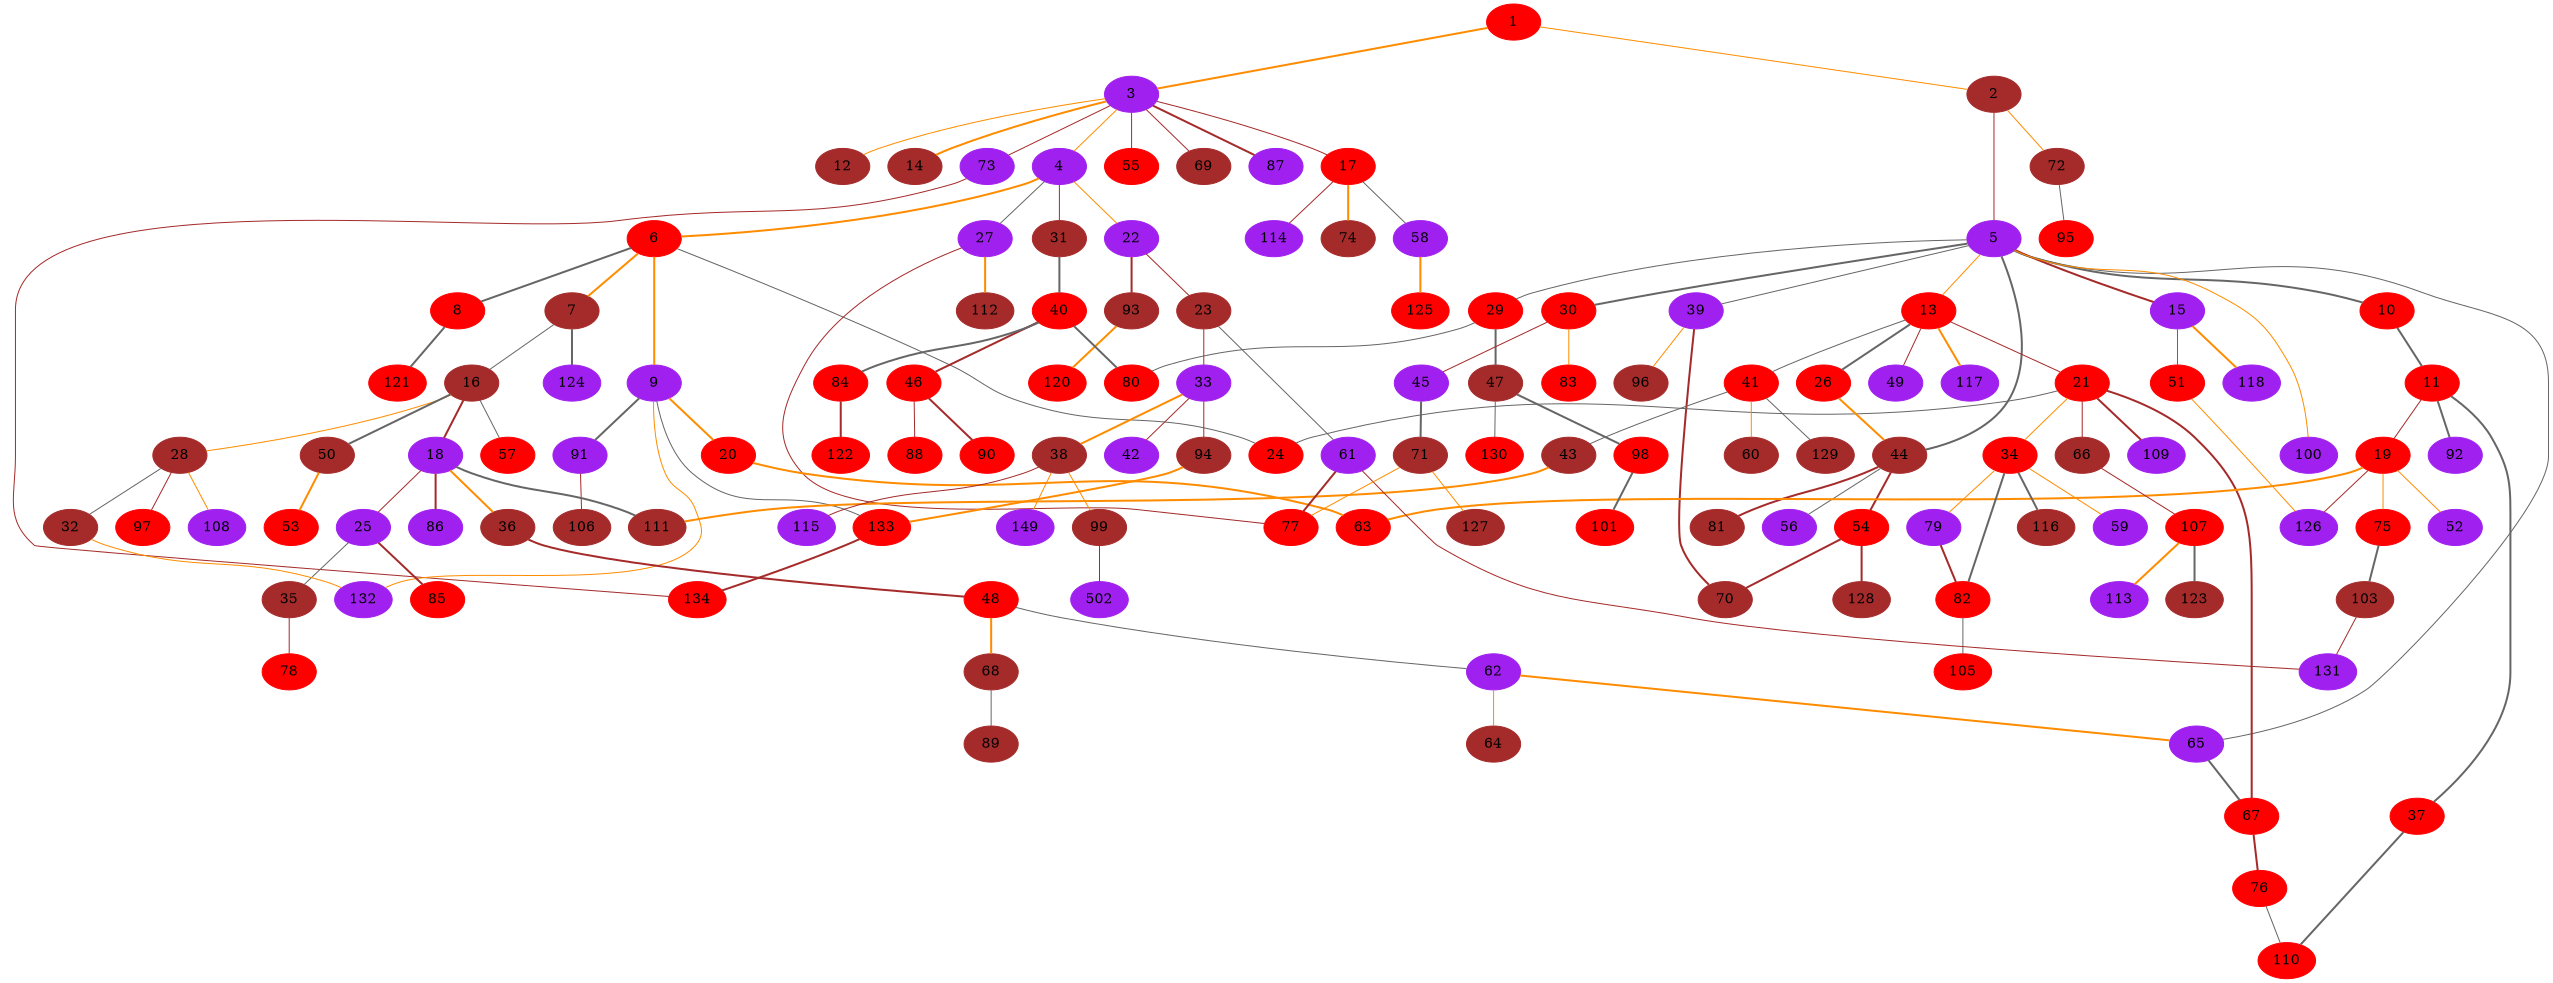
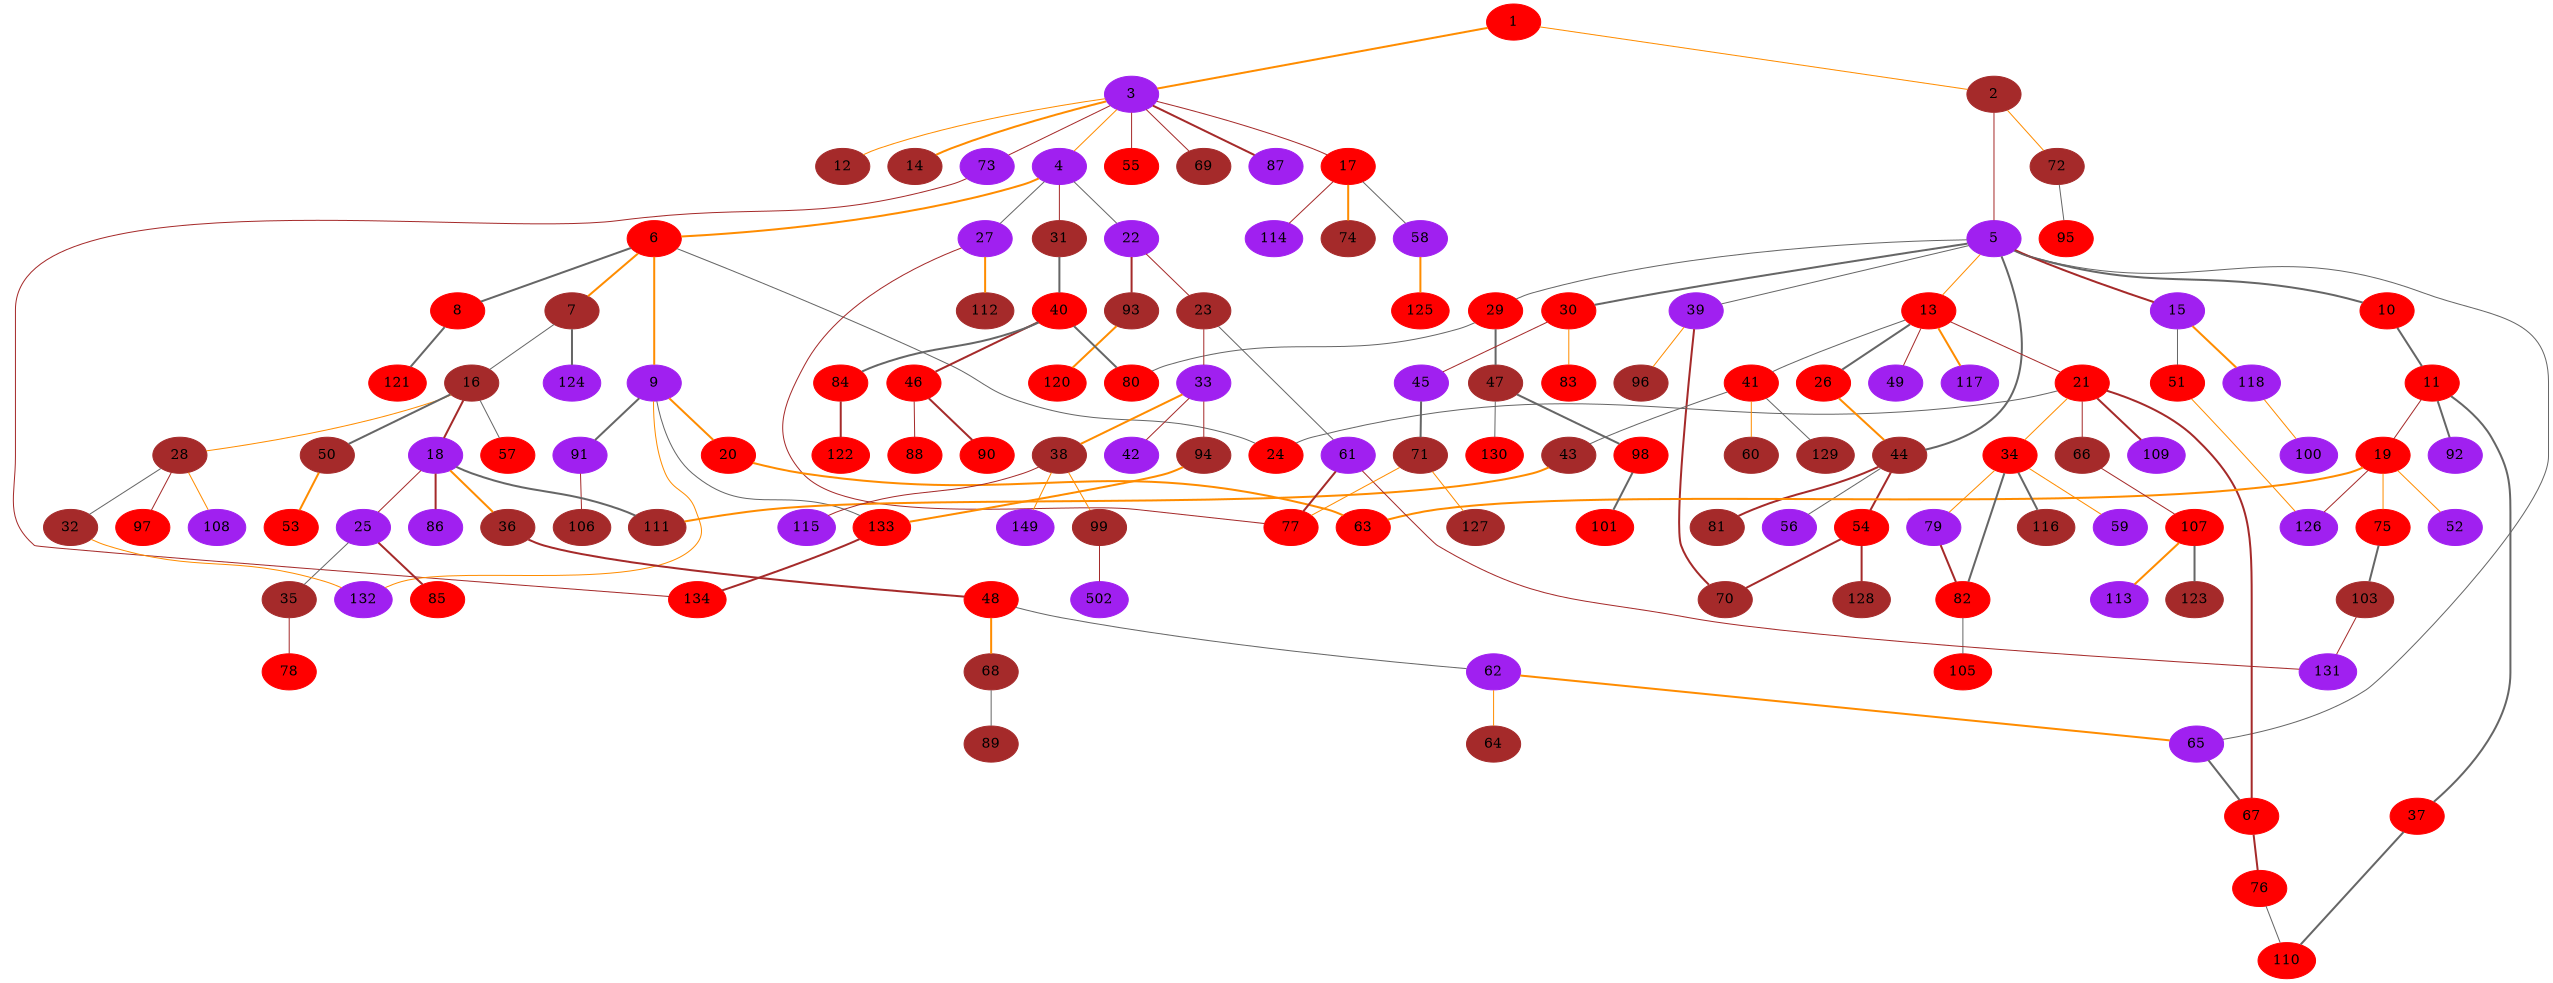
edge "4" -- "22": color darkorange -> gray40
edge "5" -- "100": now "118" -- "100"
